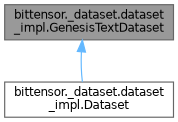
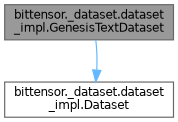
edge "bittensor._dataset.dataset _impl.Dataset" -> "bittensor._dataset.dataset _impl.GenesisTextDataset": reversed
